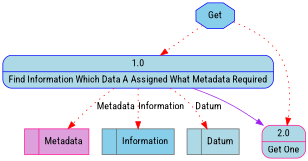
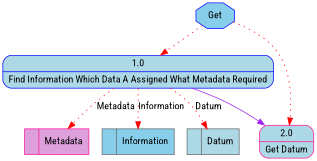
node "2.0": text "Get One" -> "Get Datum"
